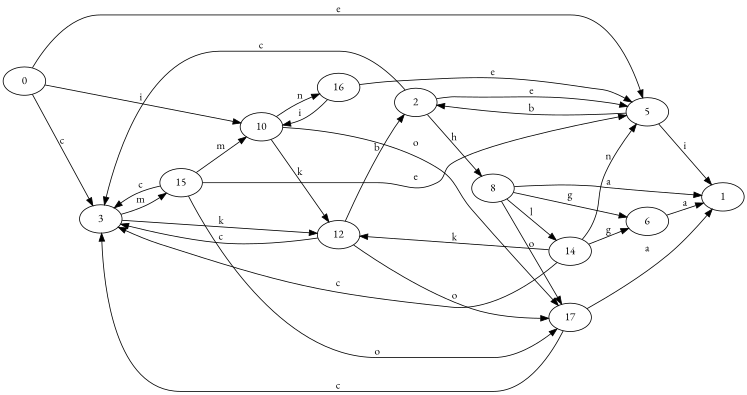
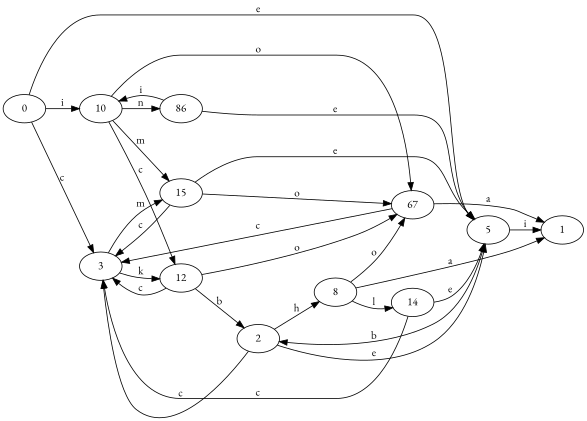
node "16": label "16" -> "86"
edge "14" -> "5": label "n" -> "e"
edge "15" -> "10": reversed
edge "10" -> "12": label "k" -> "c"
node "6": removed
edge "14" -> "12": removed, label "k"
node "17": label "17" -> "67"
